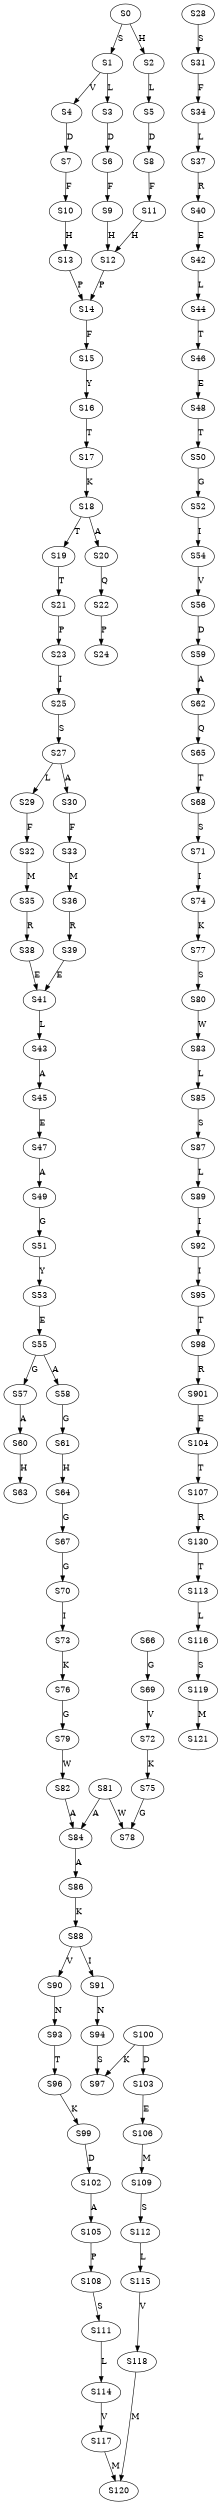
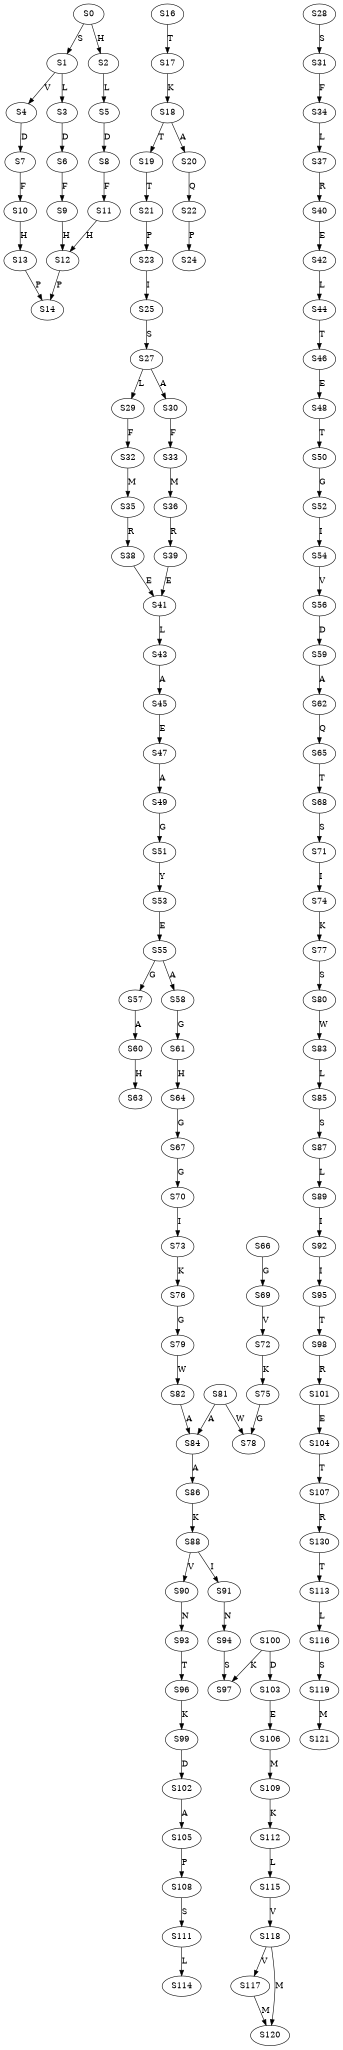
node "S15": removed
node "S901": label "S901" -> "S101"
edge "S109" -> "S112": label "S" -> "K"
edge "S114" -> "S117": now "S118" -> "S117"
